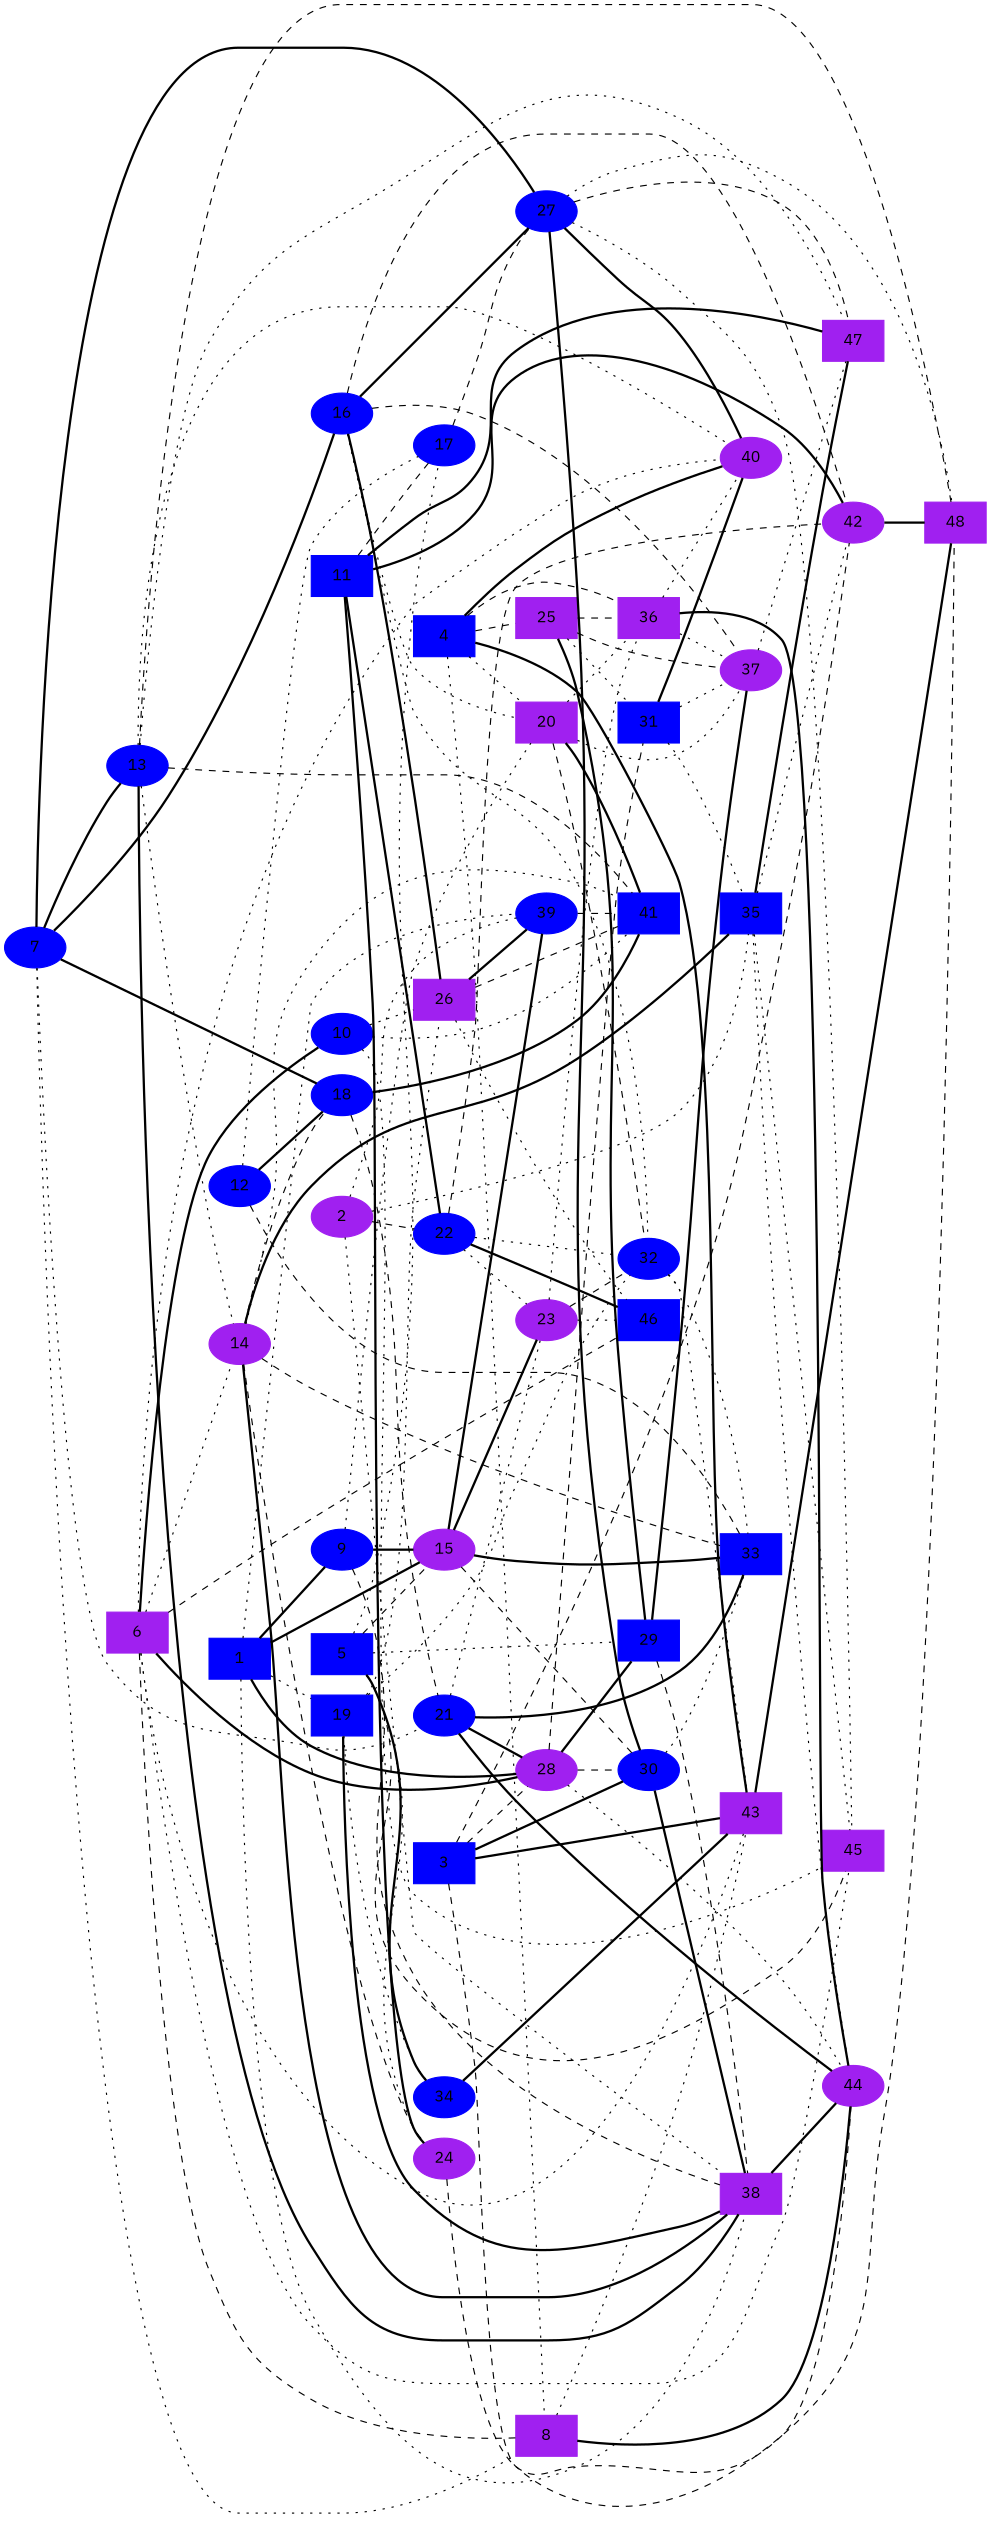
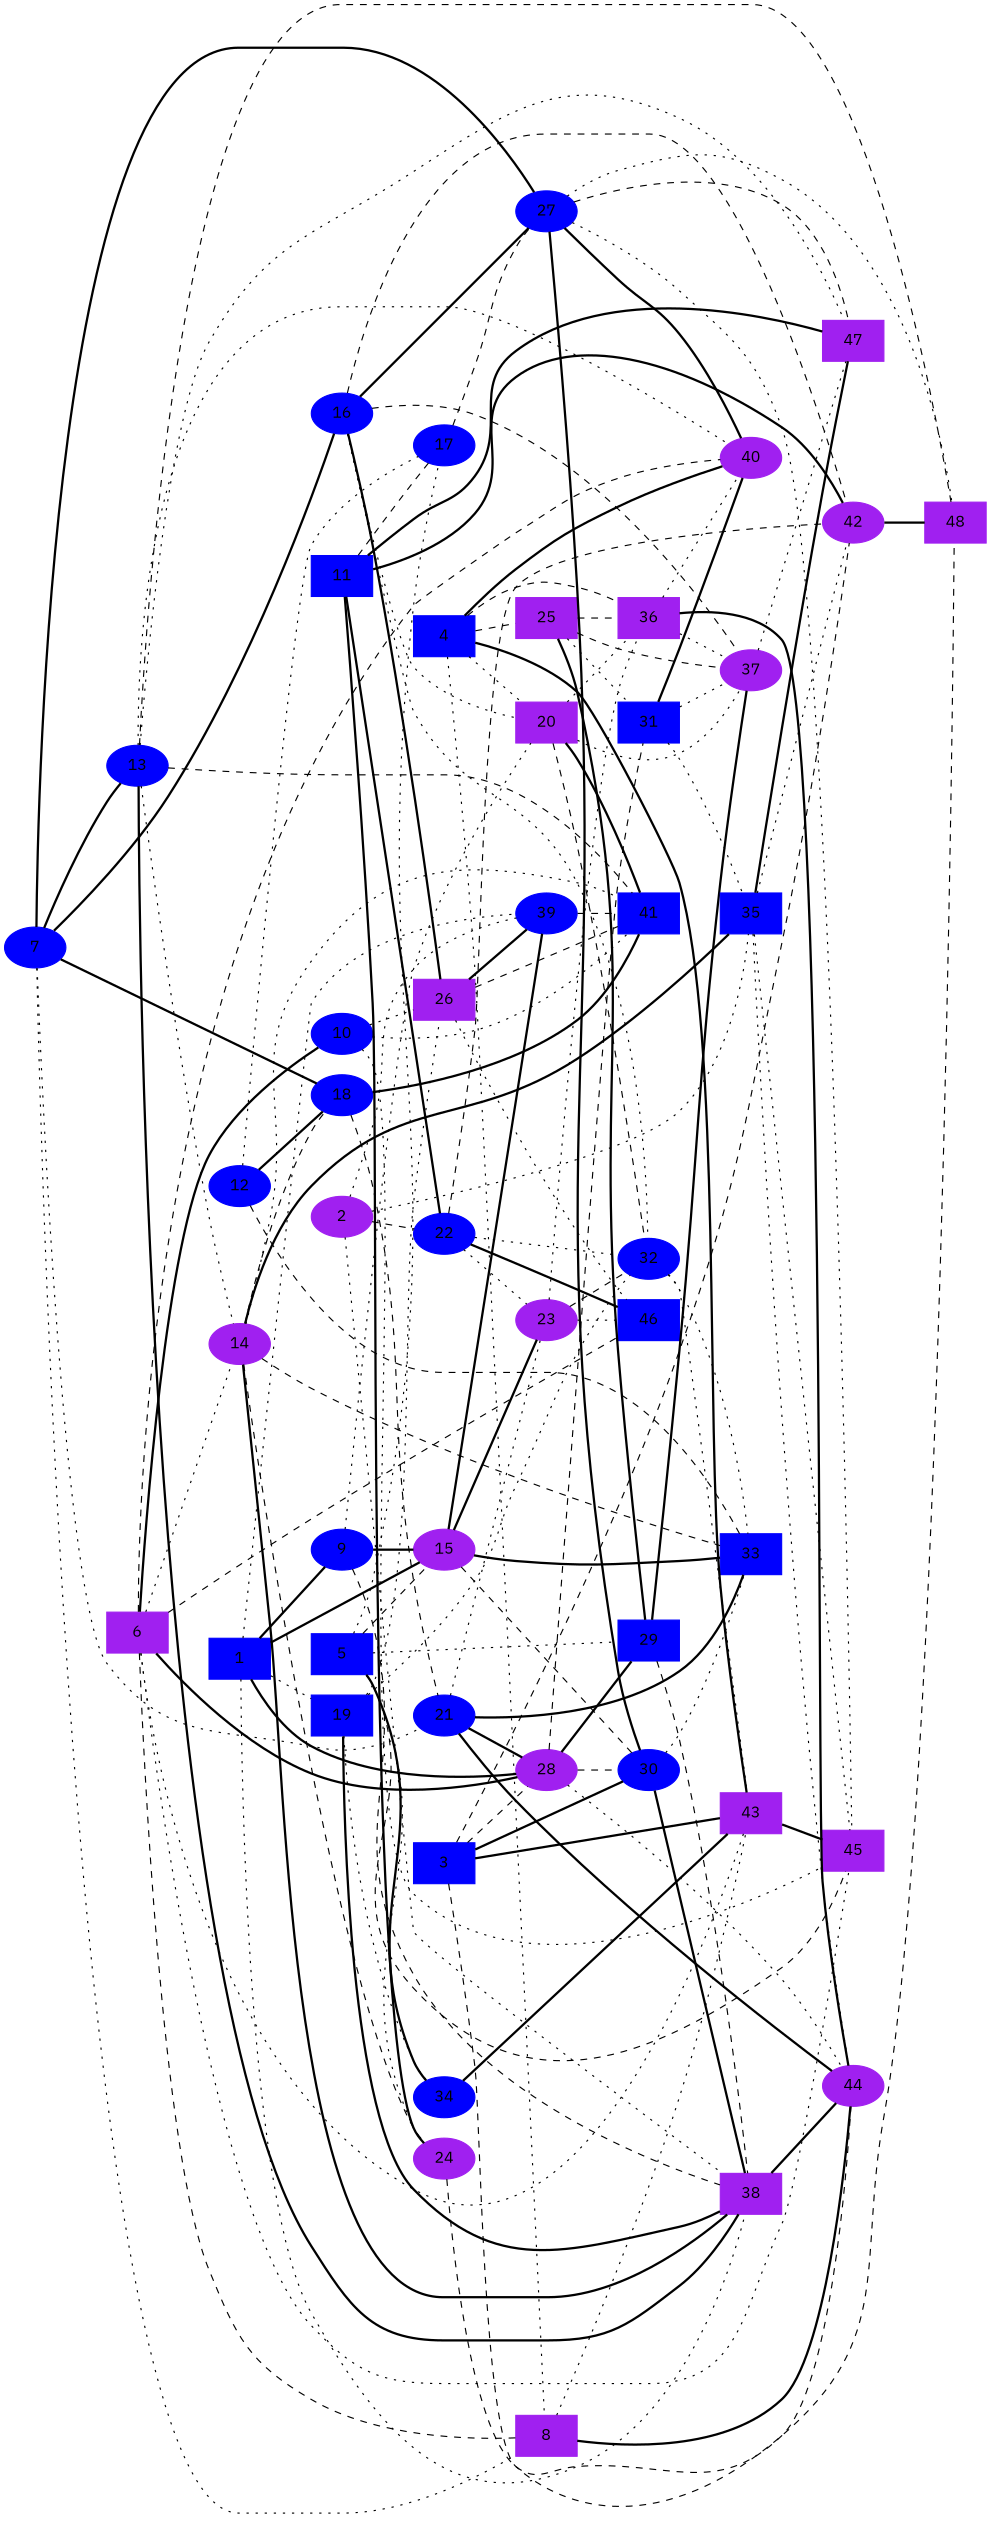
edge "40" -- "6": style dotted -> dashed
edge "48" -- "43": now "45" -- "43"
